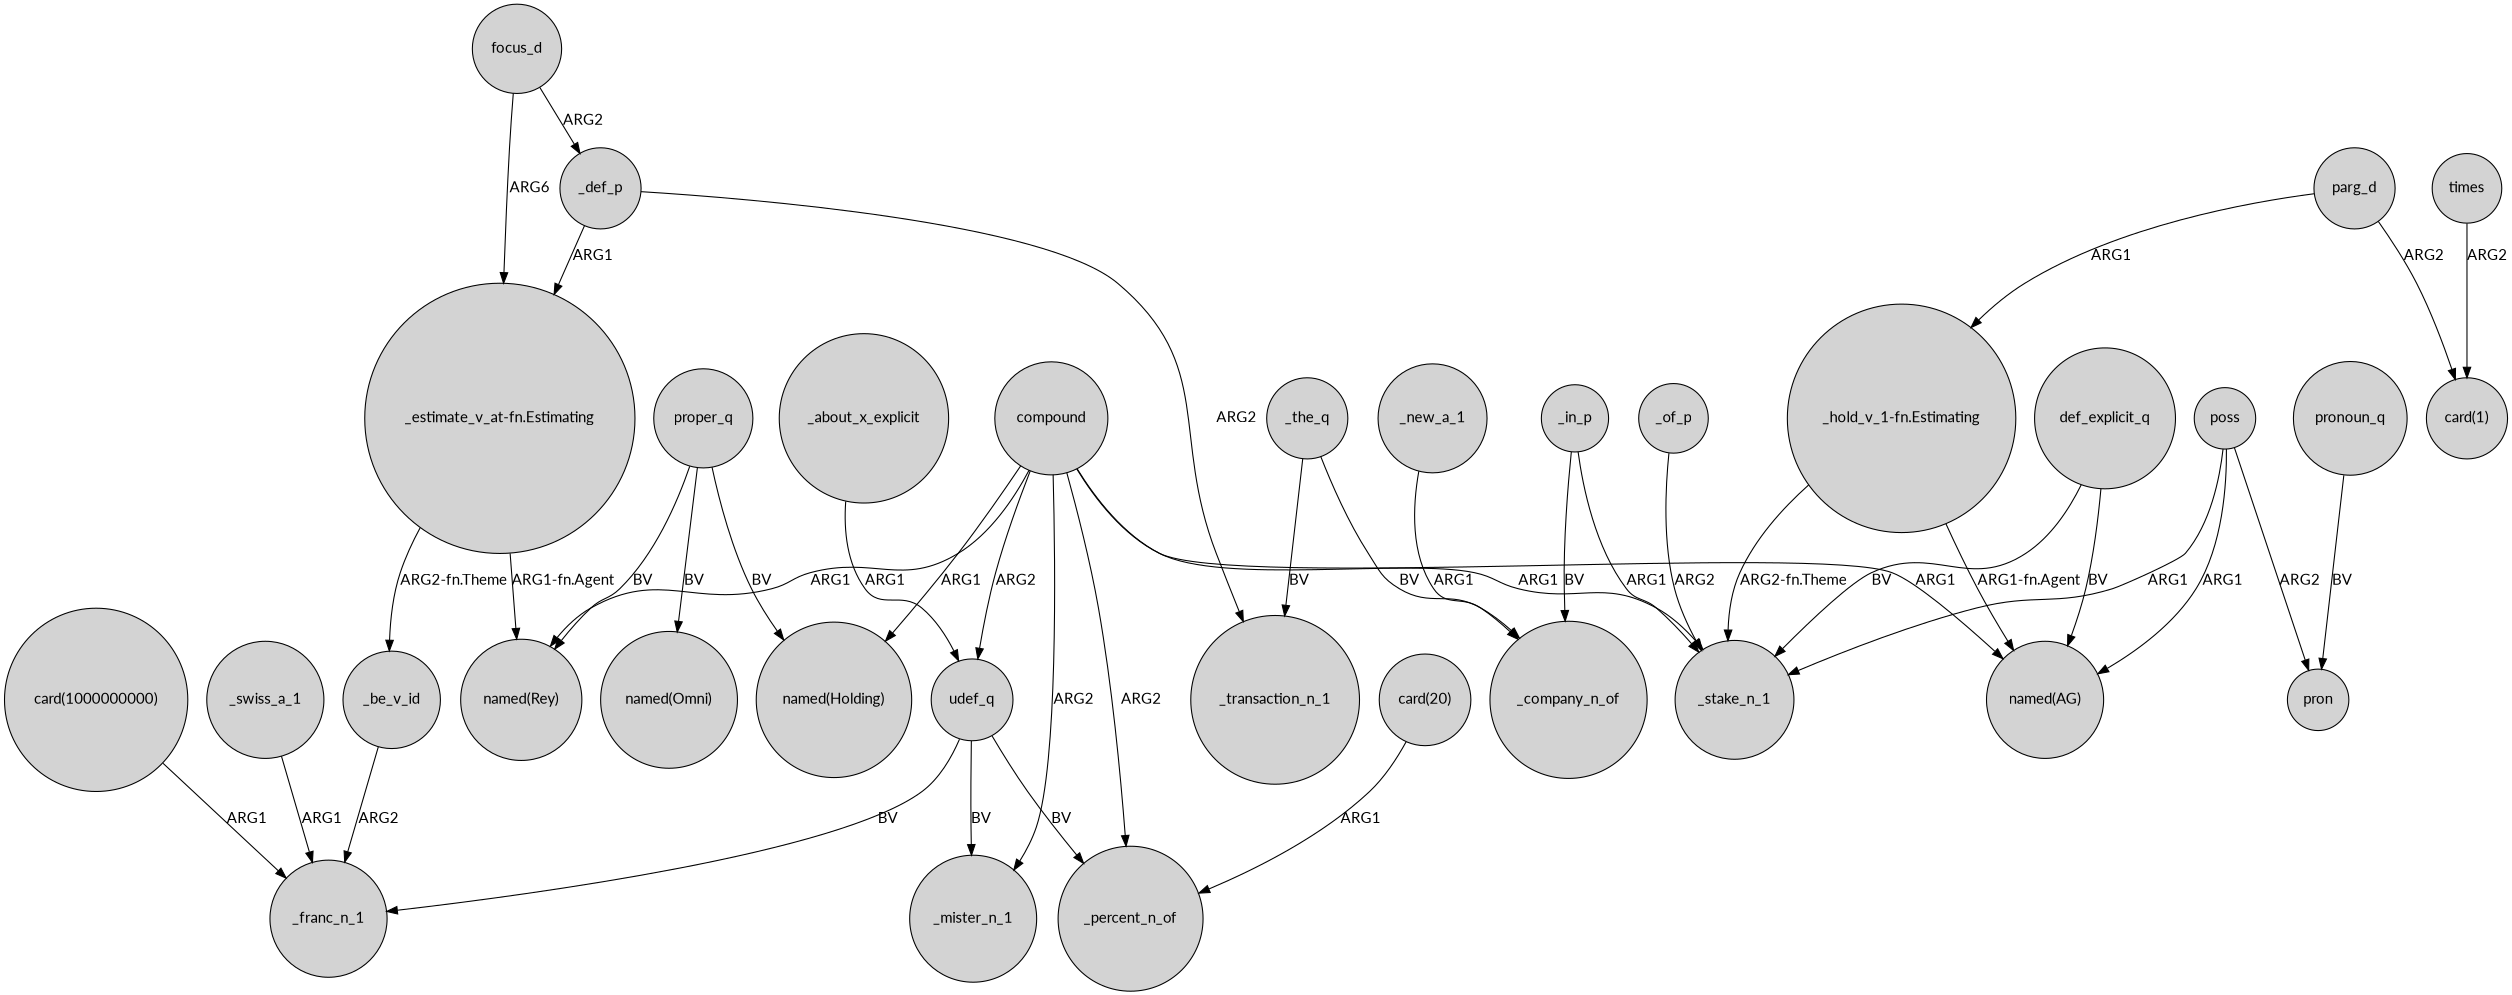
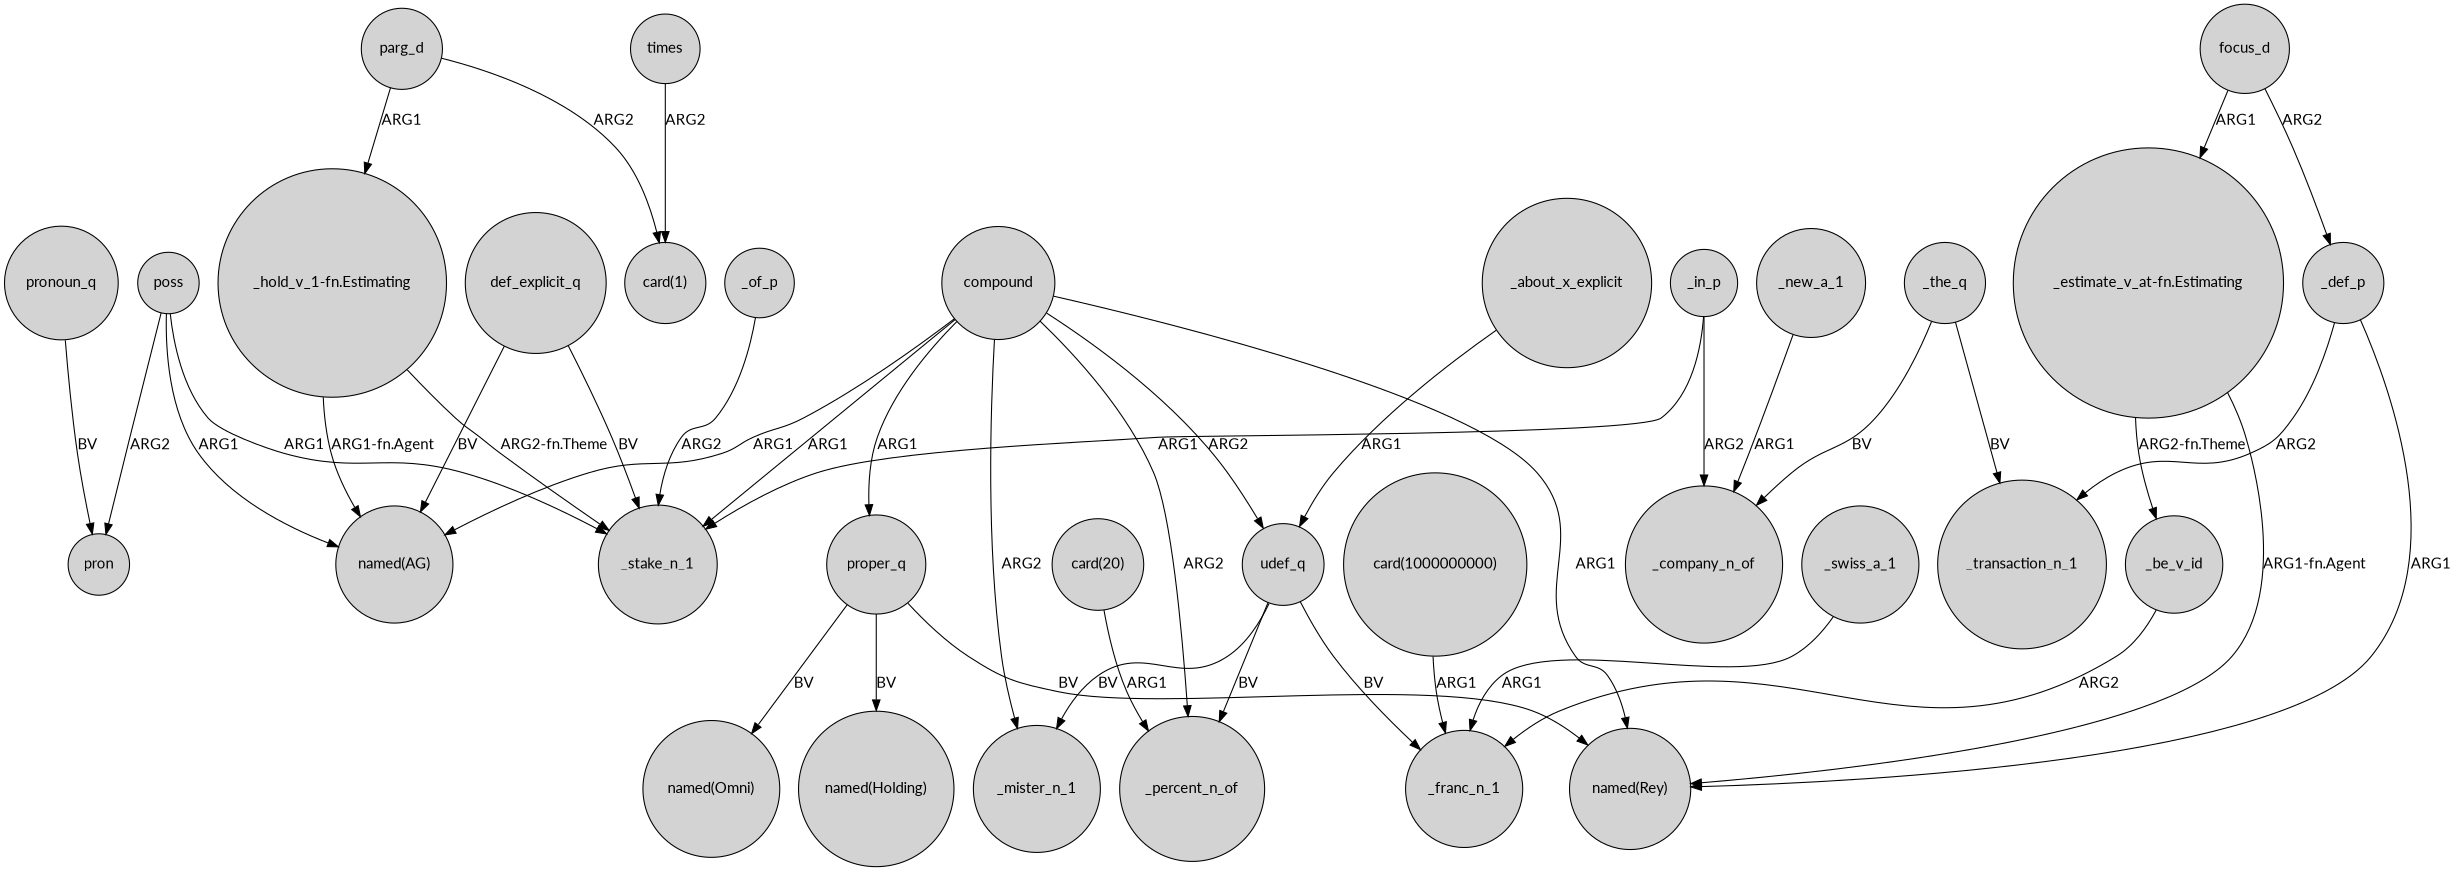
edge "focus_d" -> "_estimate_v_at-fn.Estimating": label "ARG6" -> "ARG1"
edge "_def_p" -> "_estimate_v_at-fn.Estimating": now "_def_p" -> "named(Rey)"
edge "compound" -> "named(Holding)": now "compound" -> "proper_q"
edge "_in_p" -> "_company_n_of": label "BV" -> "ARG2"
